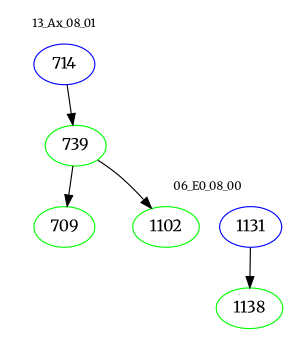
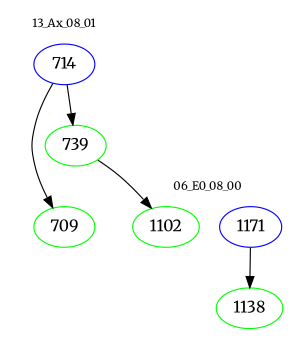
edge "739" -> "709": now "714" -> "709"
node "1131": label "1131" -> "1171"
